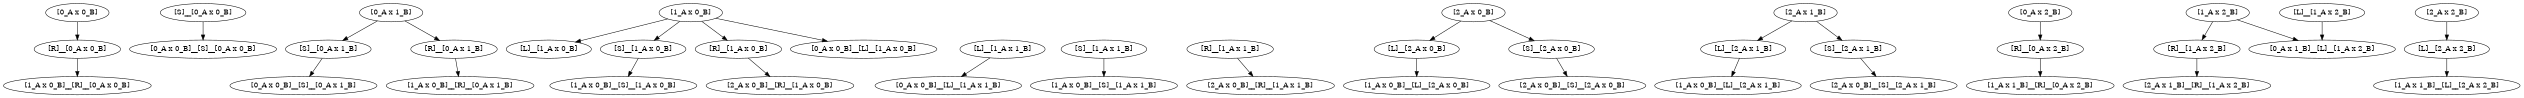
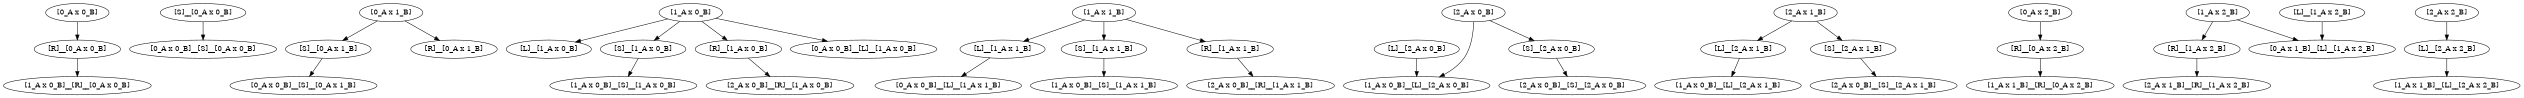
node "[1_A x 1_B]": added
edge "[2_A x 0_B]" -> "[L]__[2_A x 0_B]": now "[2_A x 0_B]" -> "[1_A x 0_B]__[L]__[2_A x 0_B]"
node "[1_A x 0_B]__[R]__[0_A x 1_B]": removed
